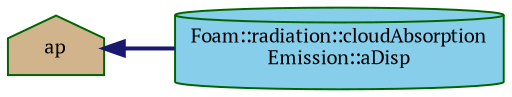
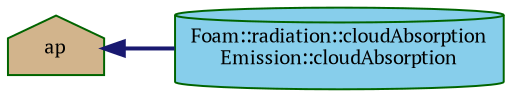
node "Foam::radiation::cloudAbsorption Emission::aDisp": label "Foam::radiation::cloudAbsorption Emission::aDisp" -> "Foam::radiation::cloudAbsorption Emission::cloudAbsorption"
